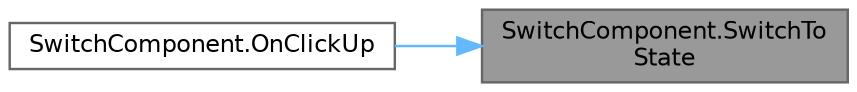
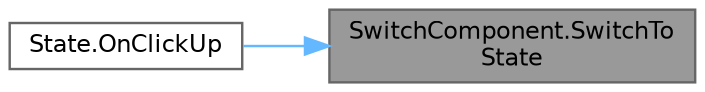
node "SwitchComponent.OnClickUp": label "SwitchComponent.OnClickUp" -> "State.OnClickUp"
